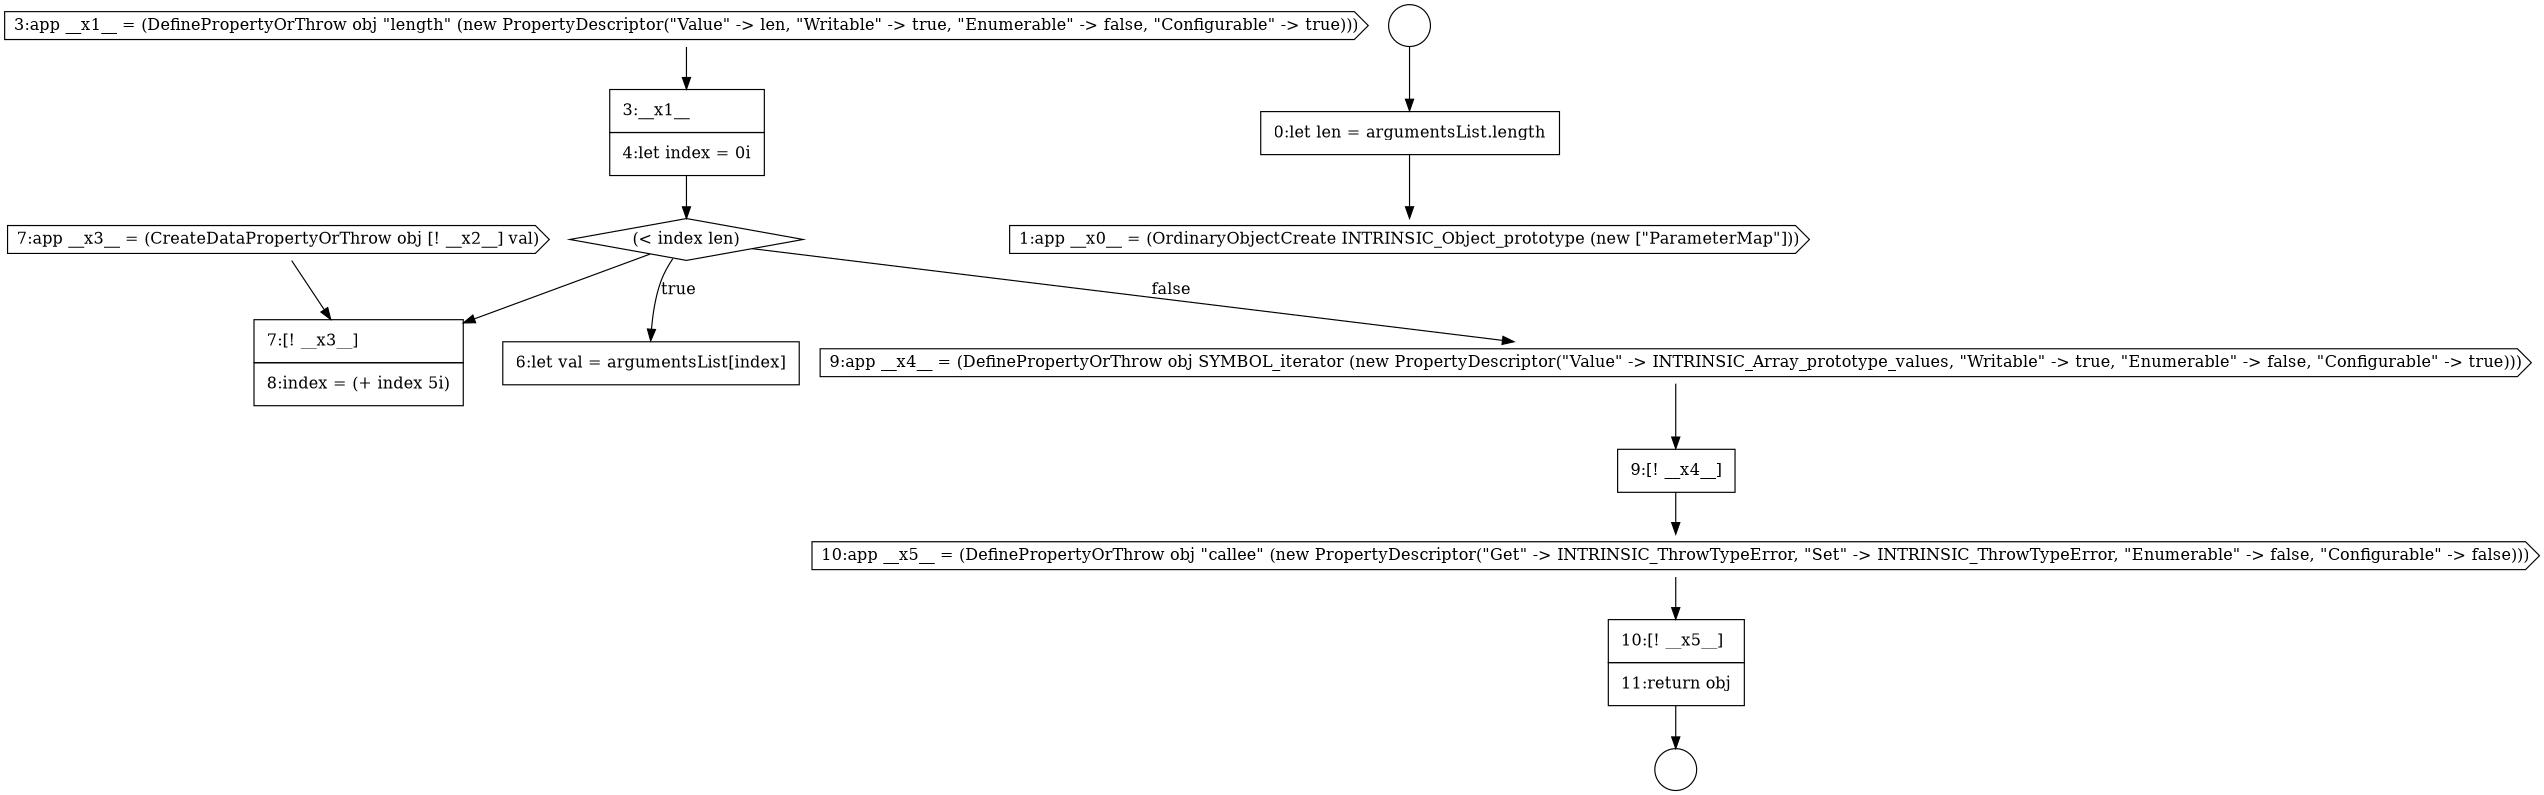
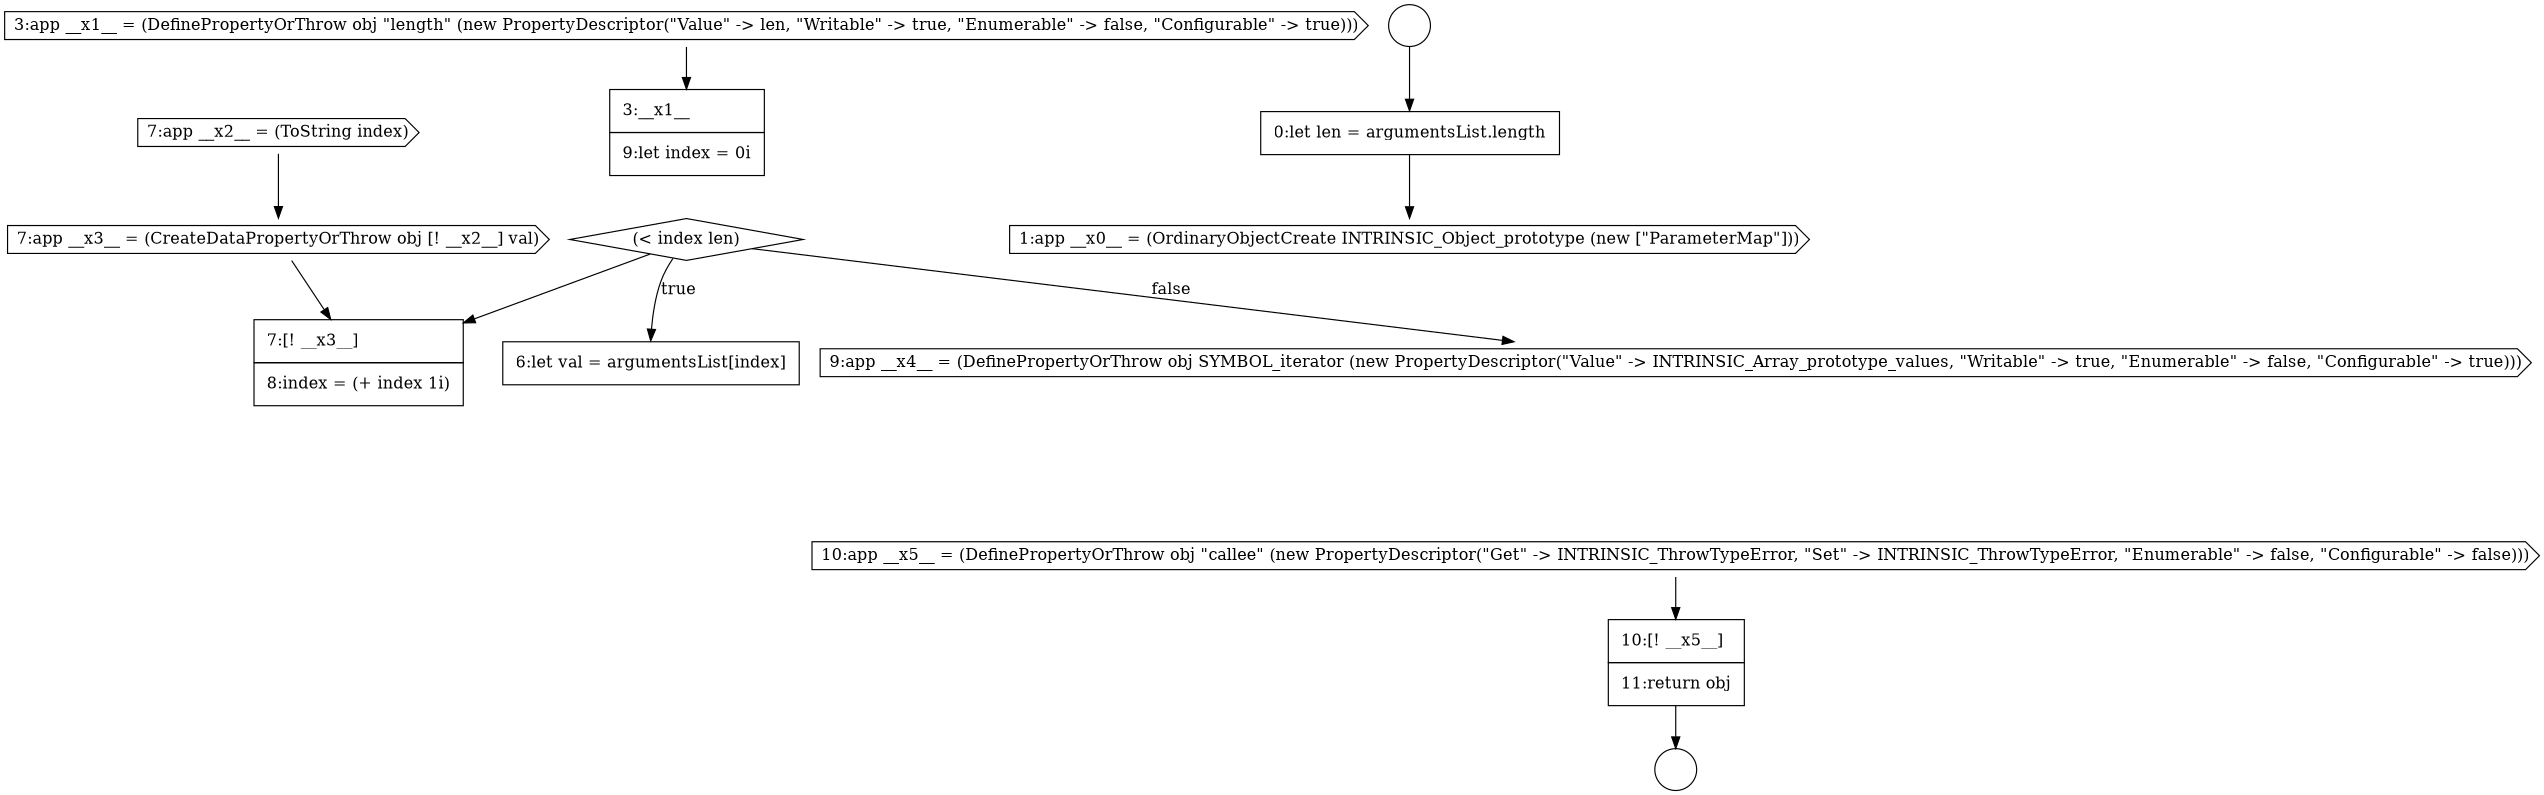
node "7:app __x2__ = (ToString index)": added
node "3:__x1__": text "4:let index = 0i" -> "9:let index = 0i"
edge "3:__x1__" -> "(< index len)": removed
node "7:[! __x3__]": text "8:index = (+ index 5i)" -> "8:index = (+ index 1i)"
node "9:[! __x4__]": removed
